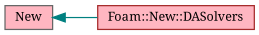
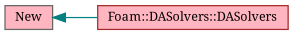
node "Foam::New::DASolvers": label "Foam::New::DASolvers" -> "Foam::DASolvers::DASolvers"
